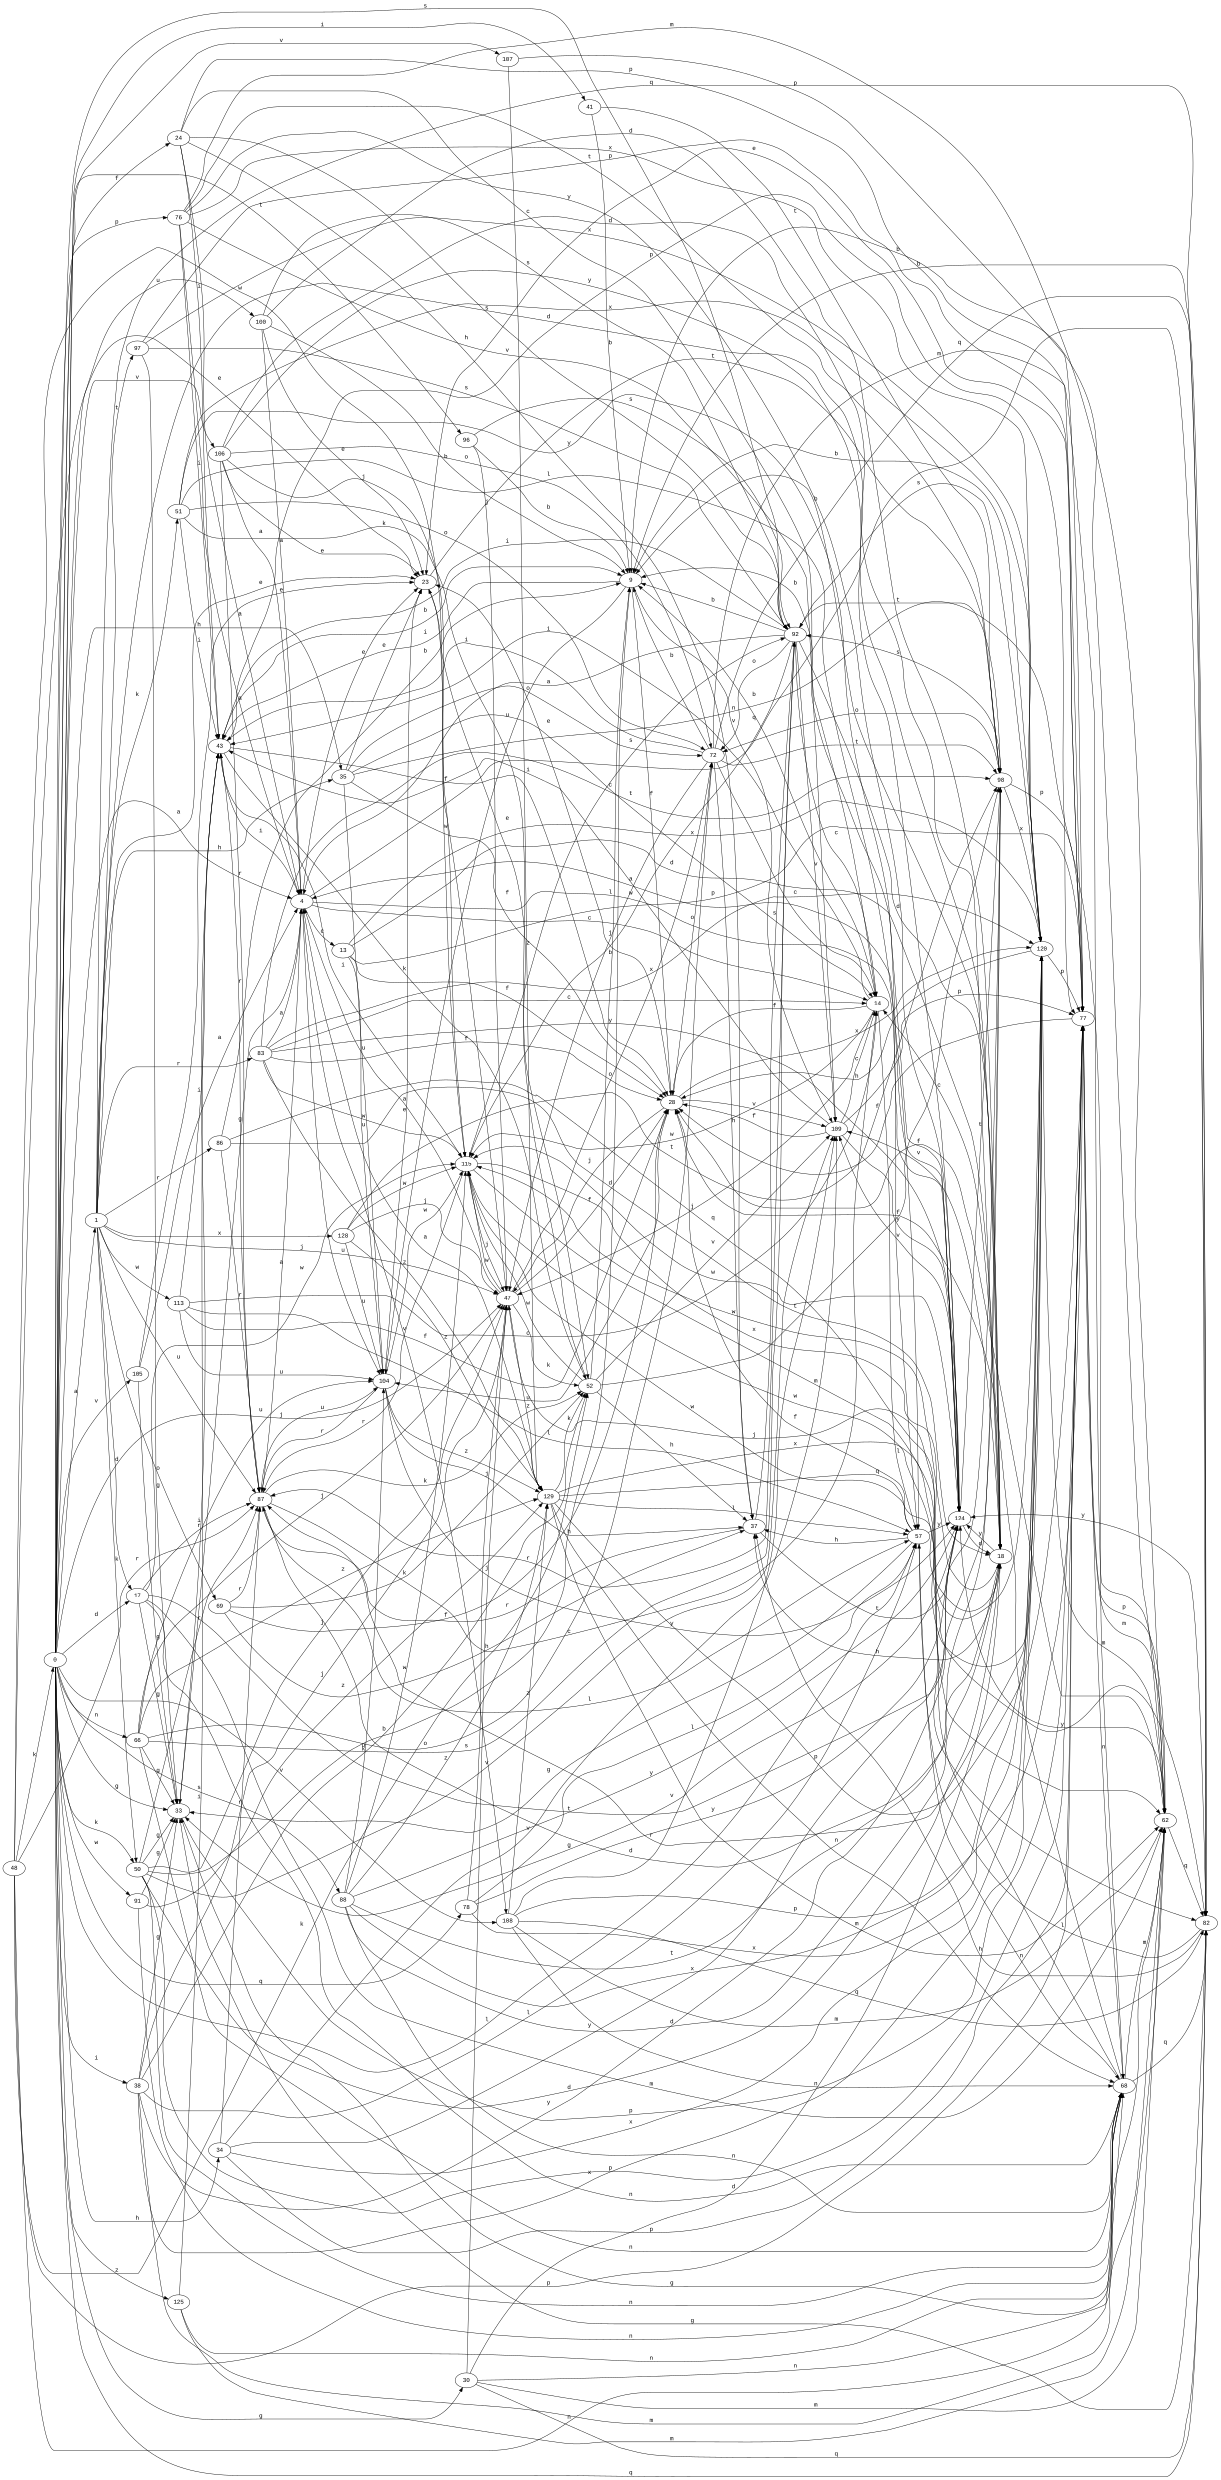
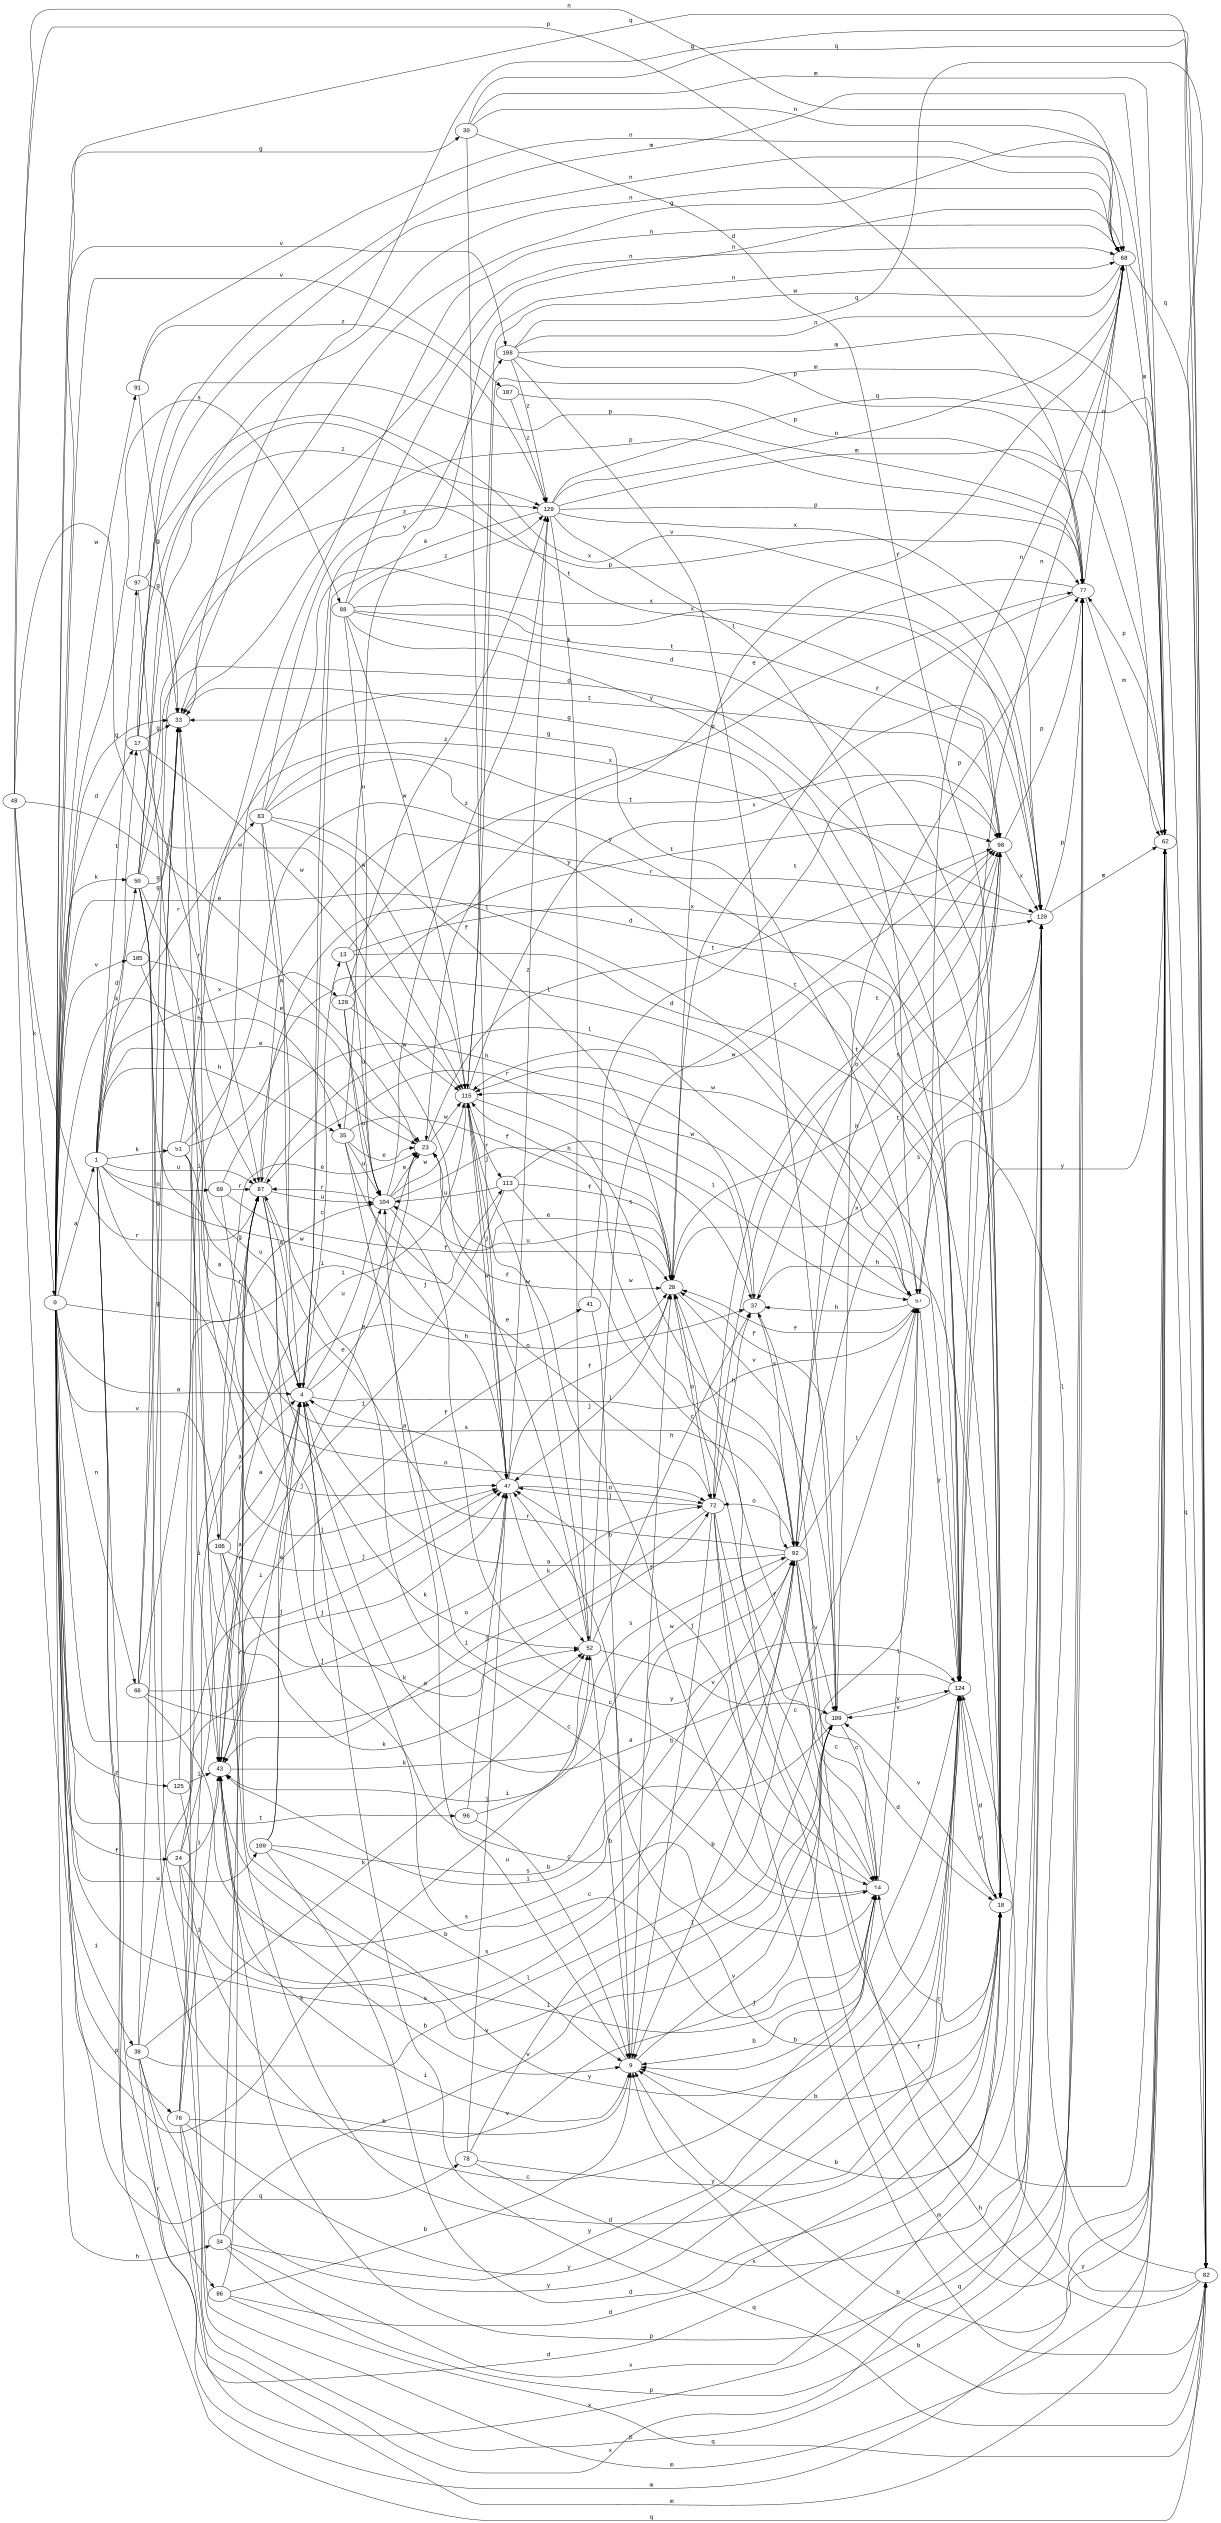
edge "124" -> "68": added, label "n"
edge "115" -> "87": now "115" -> "113"
edge "92" -> "57": added, label "l"
edge "66" -> "129": now "50" -> "129"
